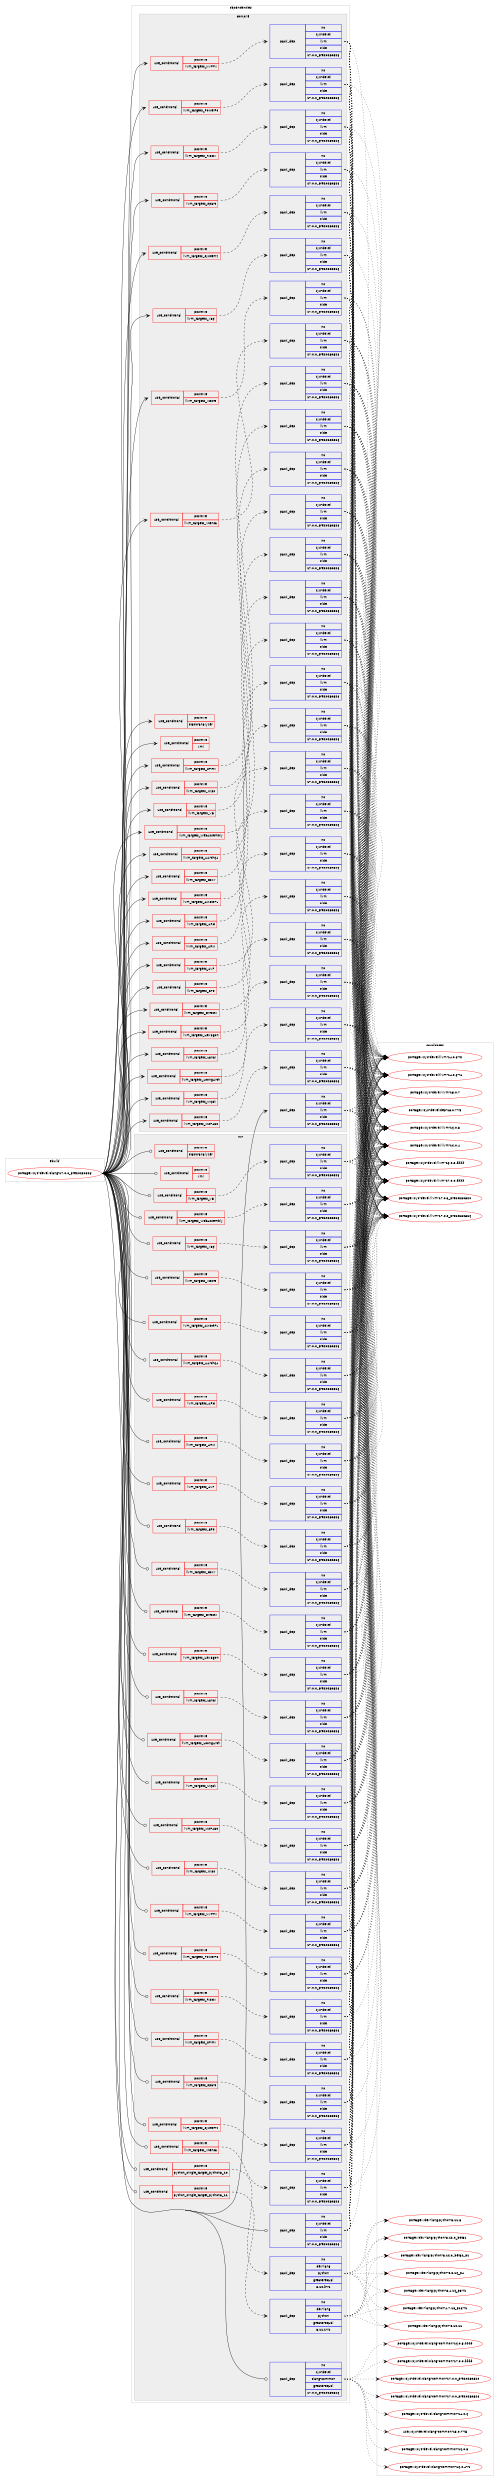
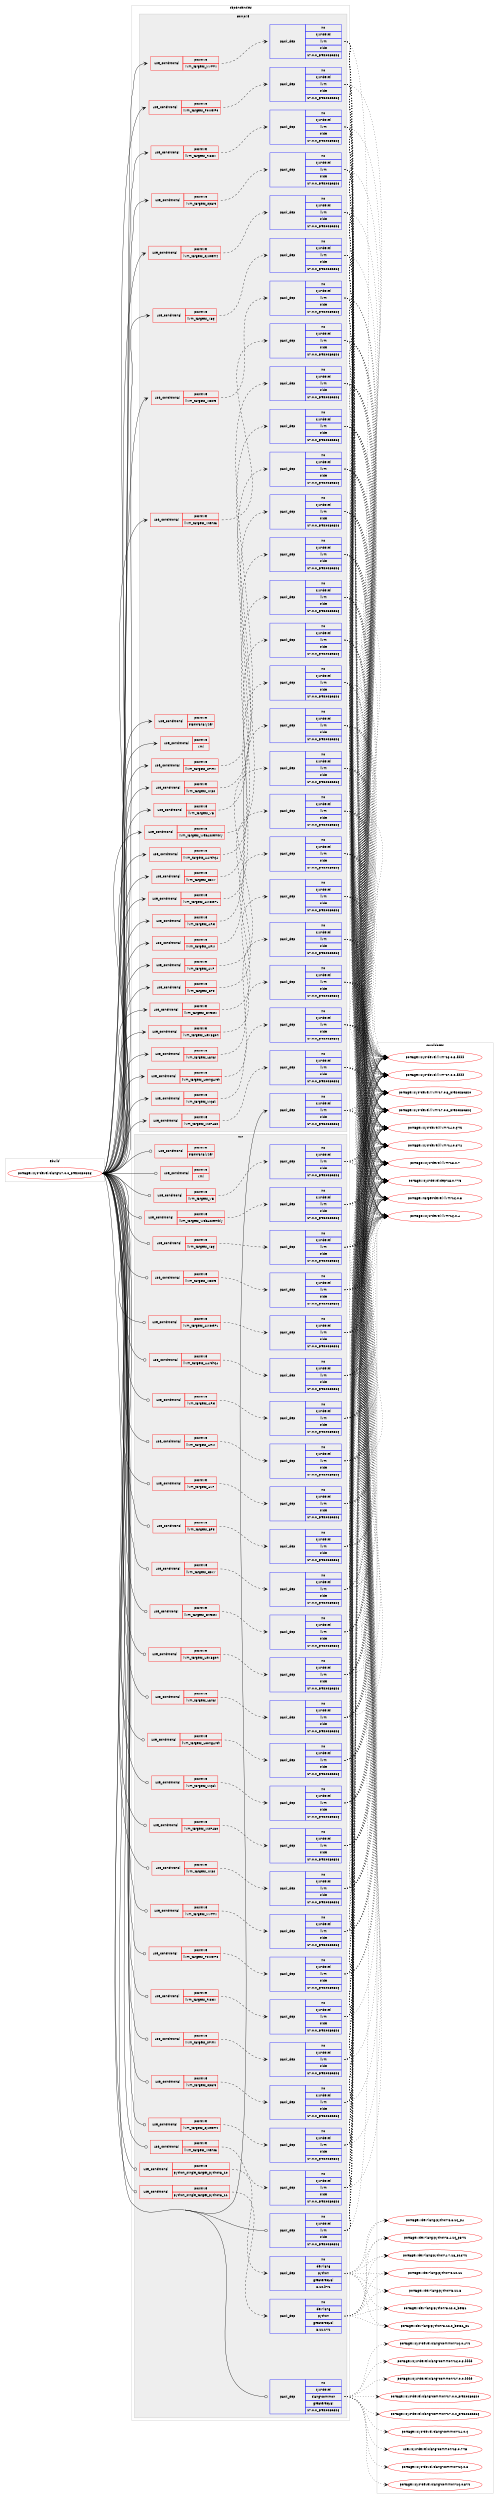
node "portage://sys-devel/llvm-16.0.3": label "portage://sys-devel/llvm-16.0.3" -> "portage://target-devel/llvm-16.0.3"
node "portage://sys-devel/clang-common-16.0.3-r1": added
